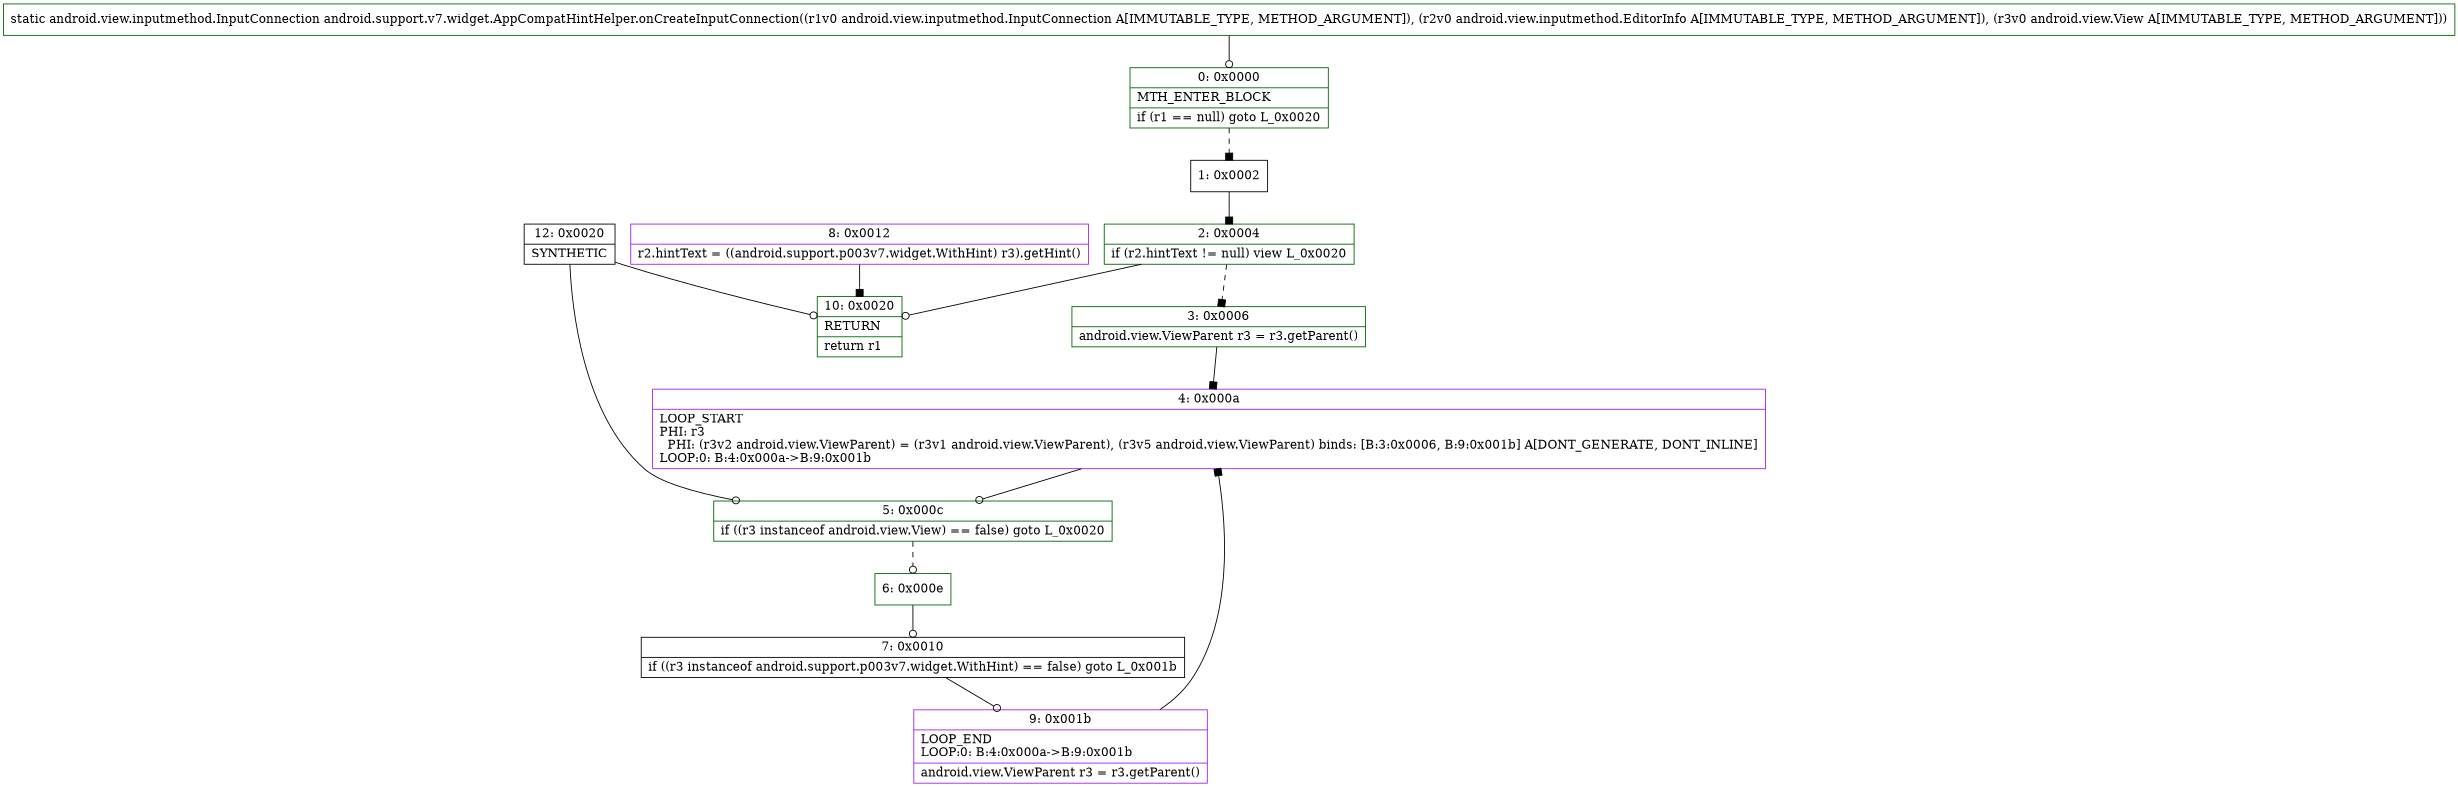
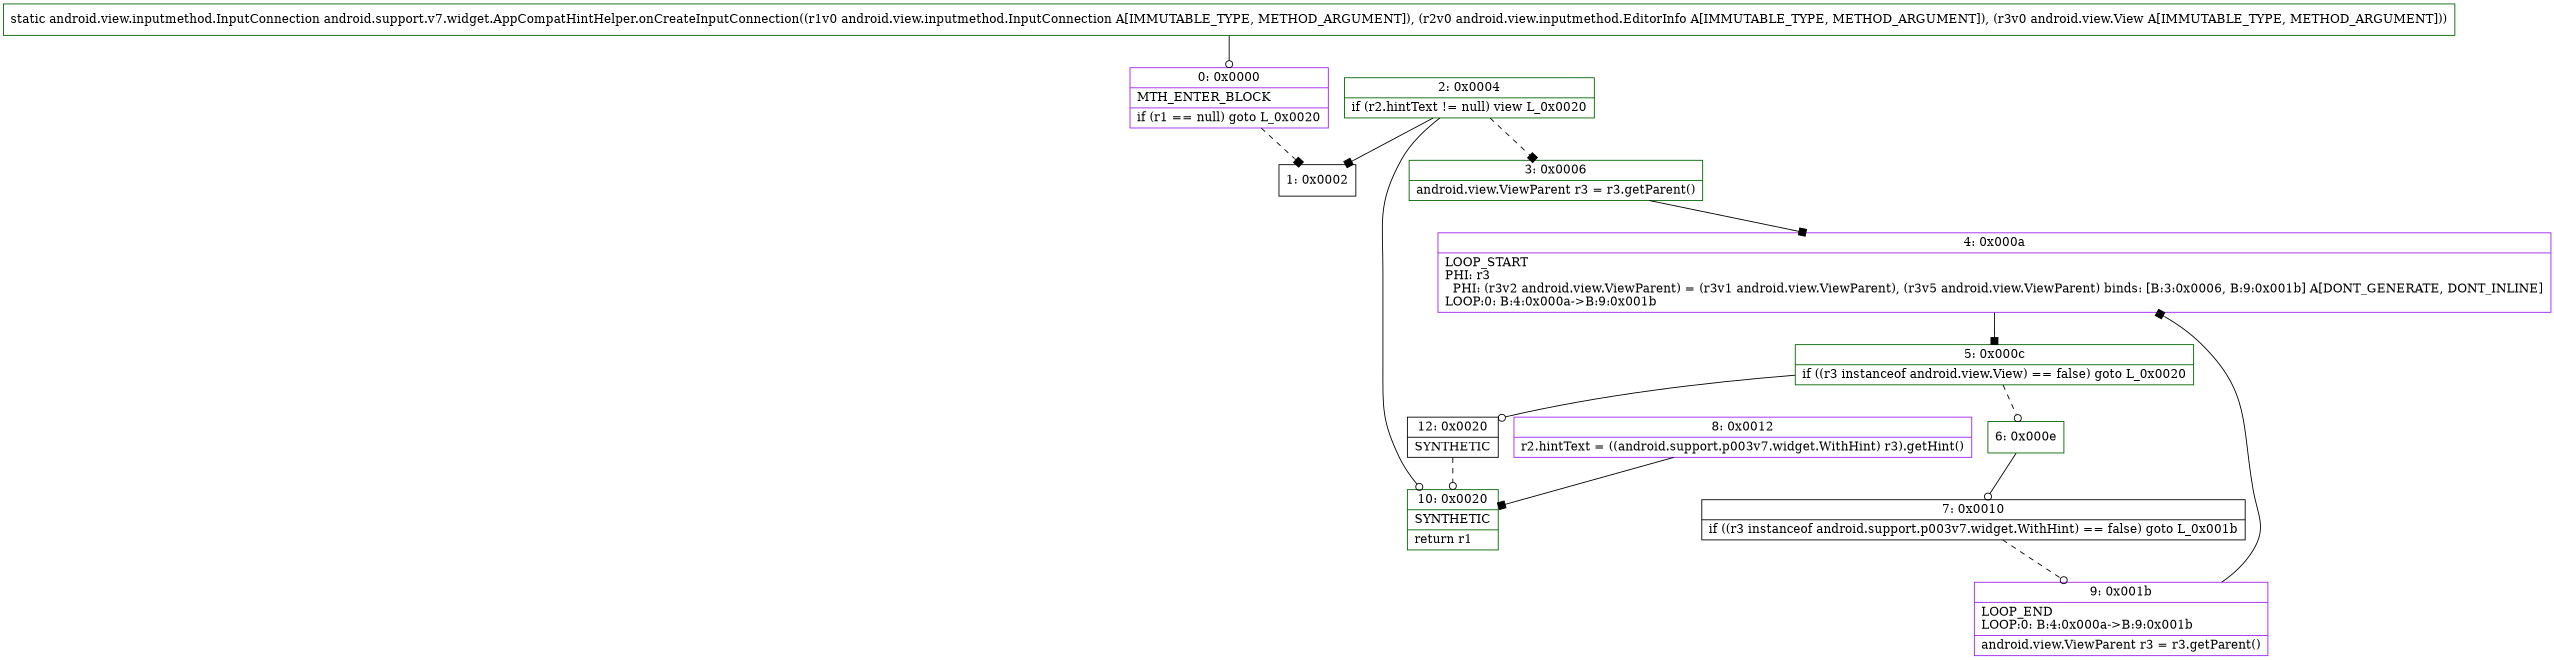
node "0: 0x0000": color darkgreen -> purple
edge "1: 0x0002" -> "2: 0x0004": reversed
edge "12: 0x0020" -> "10: 0x0020": style solid -> dashed
node "10: 0x0020": text "RETURN" -> "SYNTHETIC"
edge "12: 0x0020" -> "5: 0x000c": reversed
edge "4: 0x000a" -> "5: 0x000c": arrowhead odot -> box
edge "7: 0x0010" -> "9: 0x001b": style solid -> dashed
